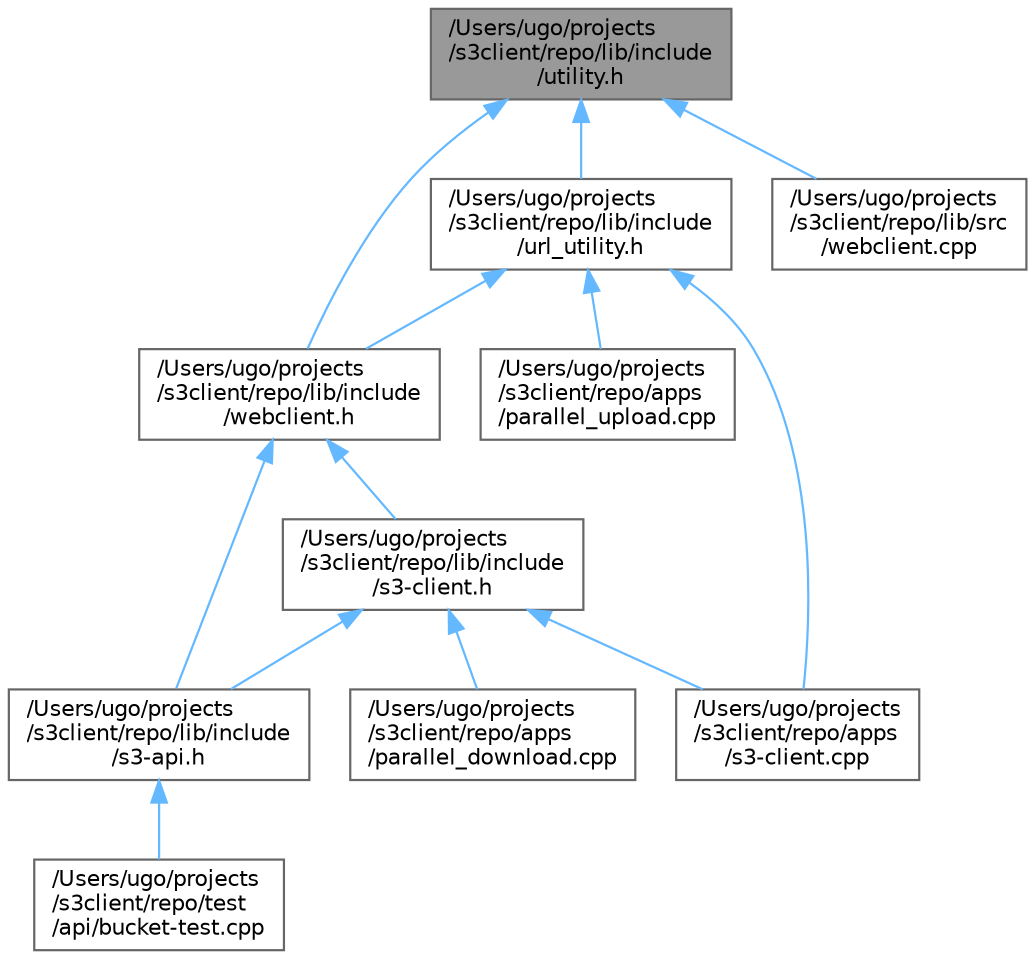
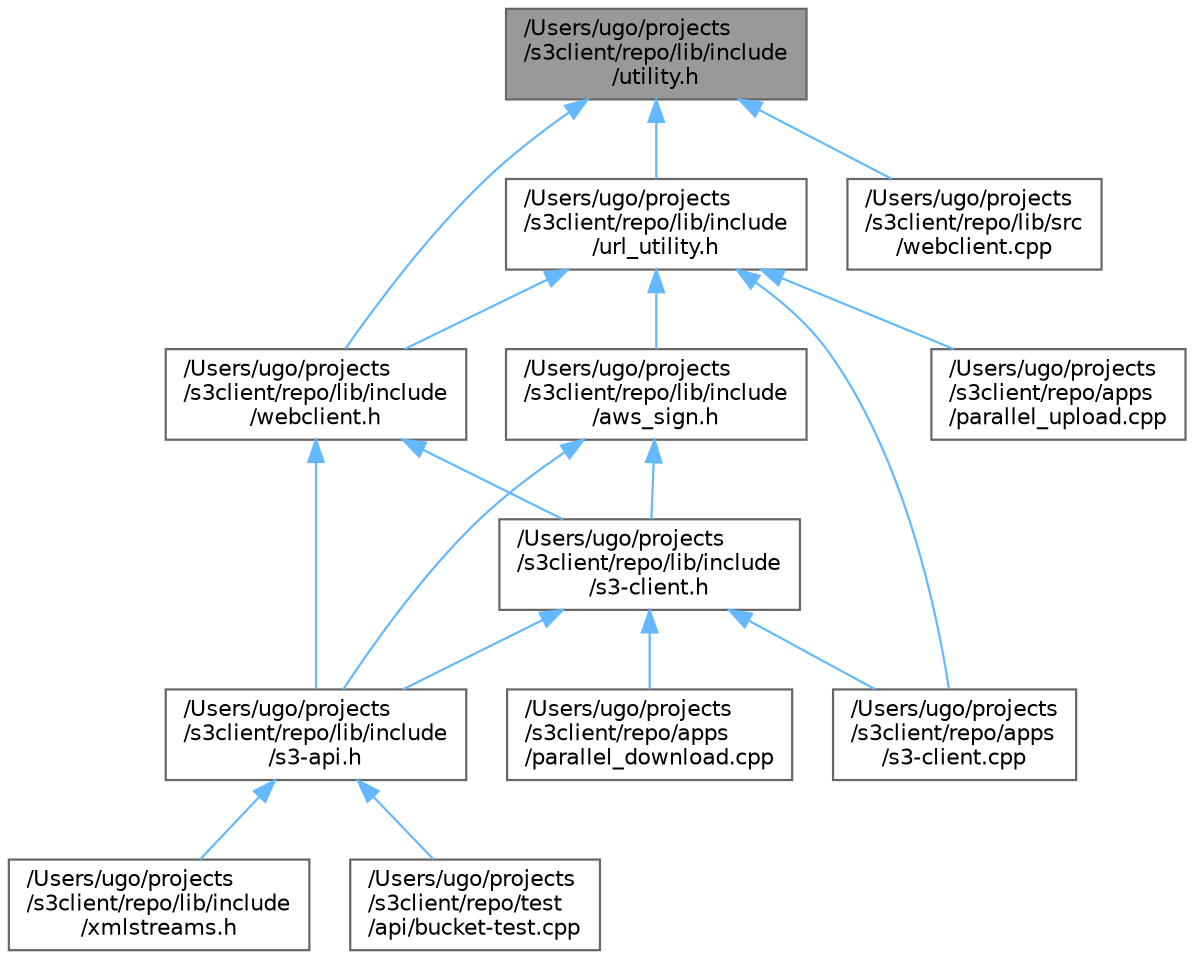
node "/Users/ugo/projects /s3client/repo/lib/include /aws_sign.h": added
node "/Users/ugo/projects /s3client/repo/lib/include /xmlstreams.h": added
